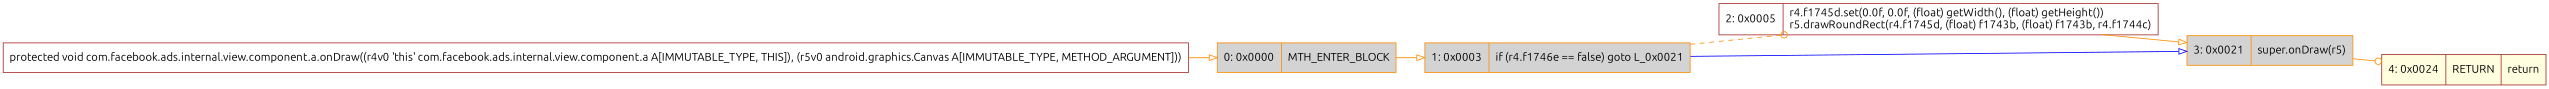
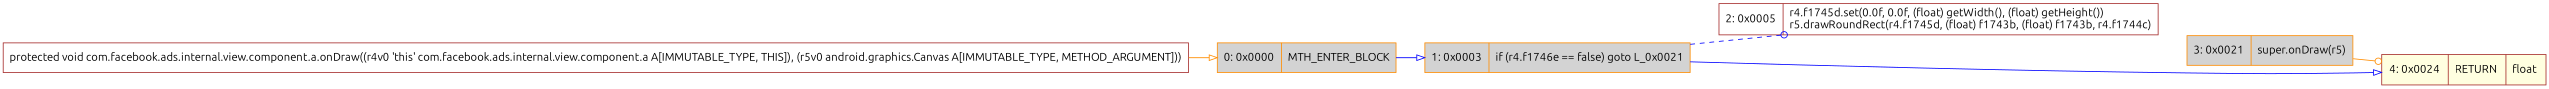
edge "2: 0x0005" -> "3: 0x0021": removed
edge "1: 0x0003" -> "2: 0x0005": color darkorange -> blue
edge "1: 0x0003" -> "3: 0x0021": now "1: 0x0003" -> "4: 0x0024"
edge "0: 0x0000" -> "1: 0x0003": color darkorange -> blue
node "4: 0x0024": text "return" -> "float"
